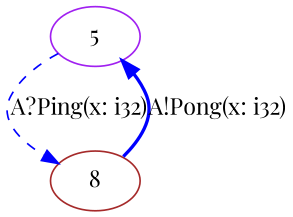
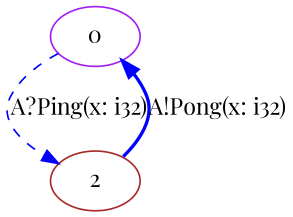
node "5": label "5" -> "0"
node "8": label "8" -> "2"
